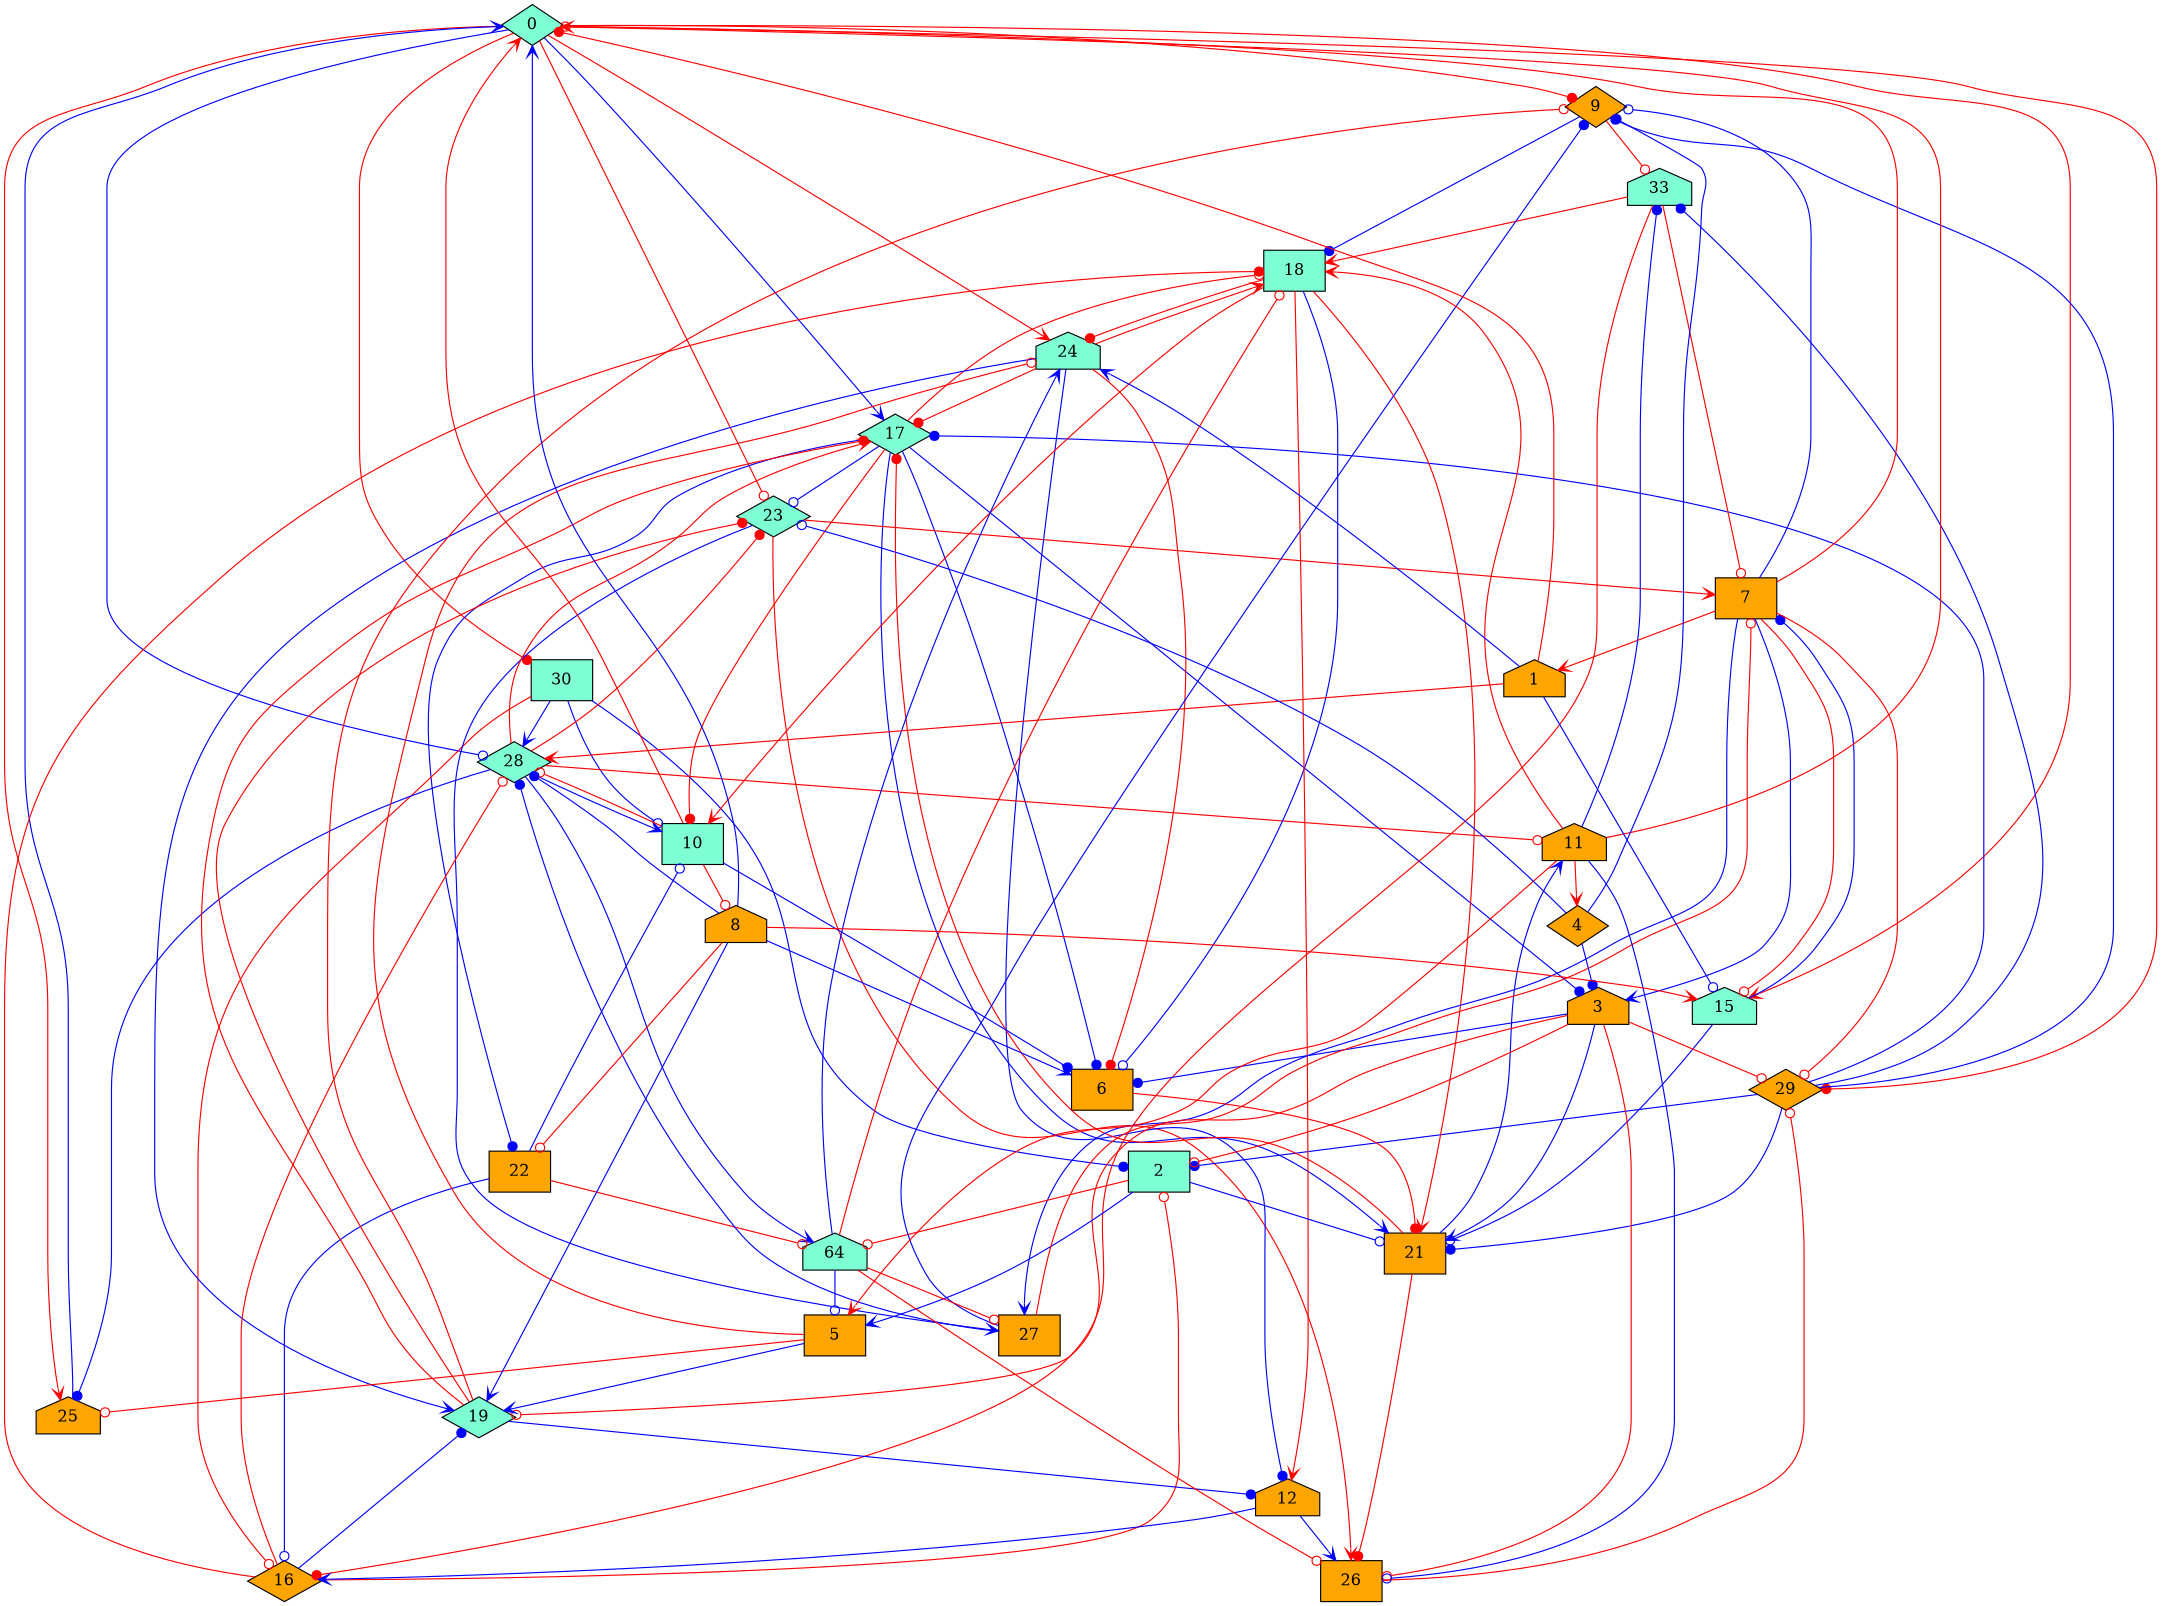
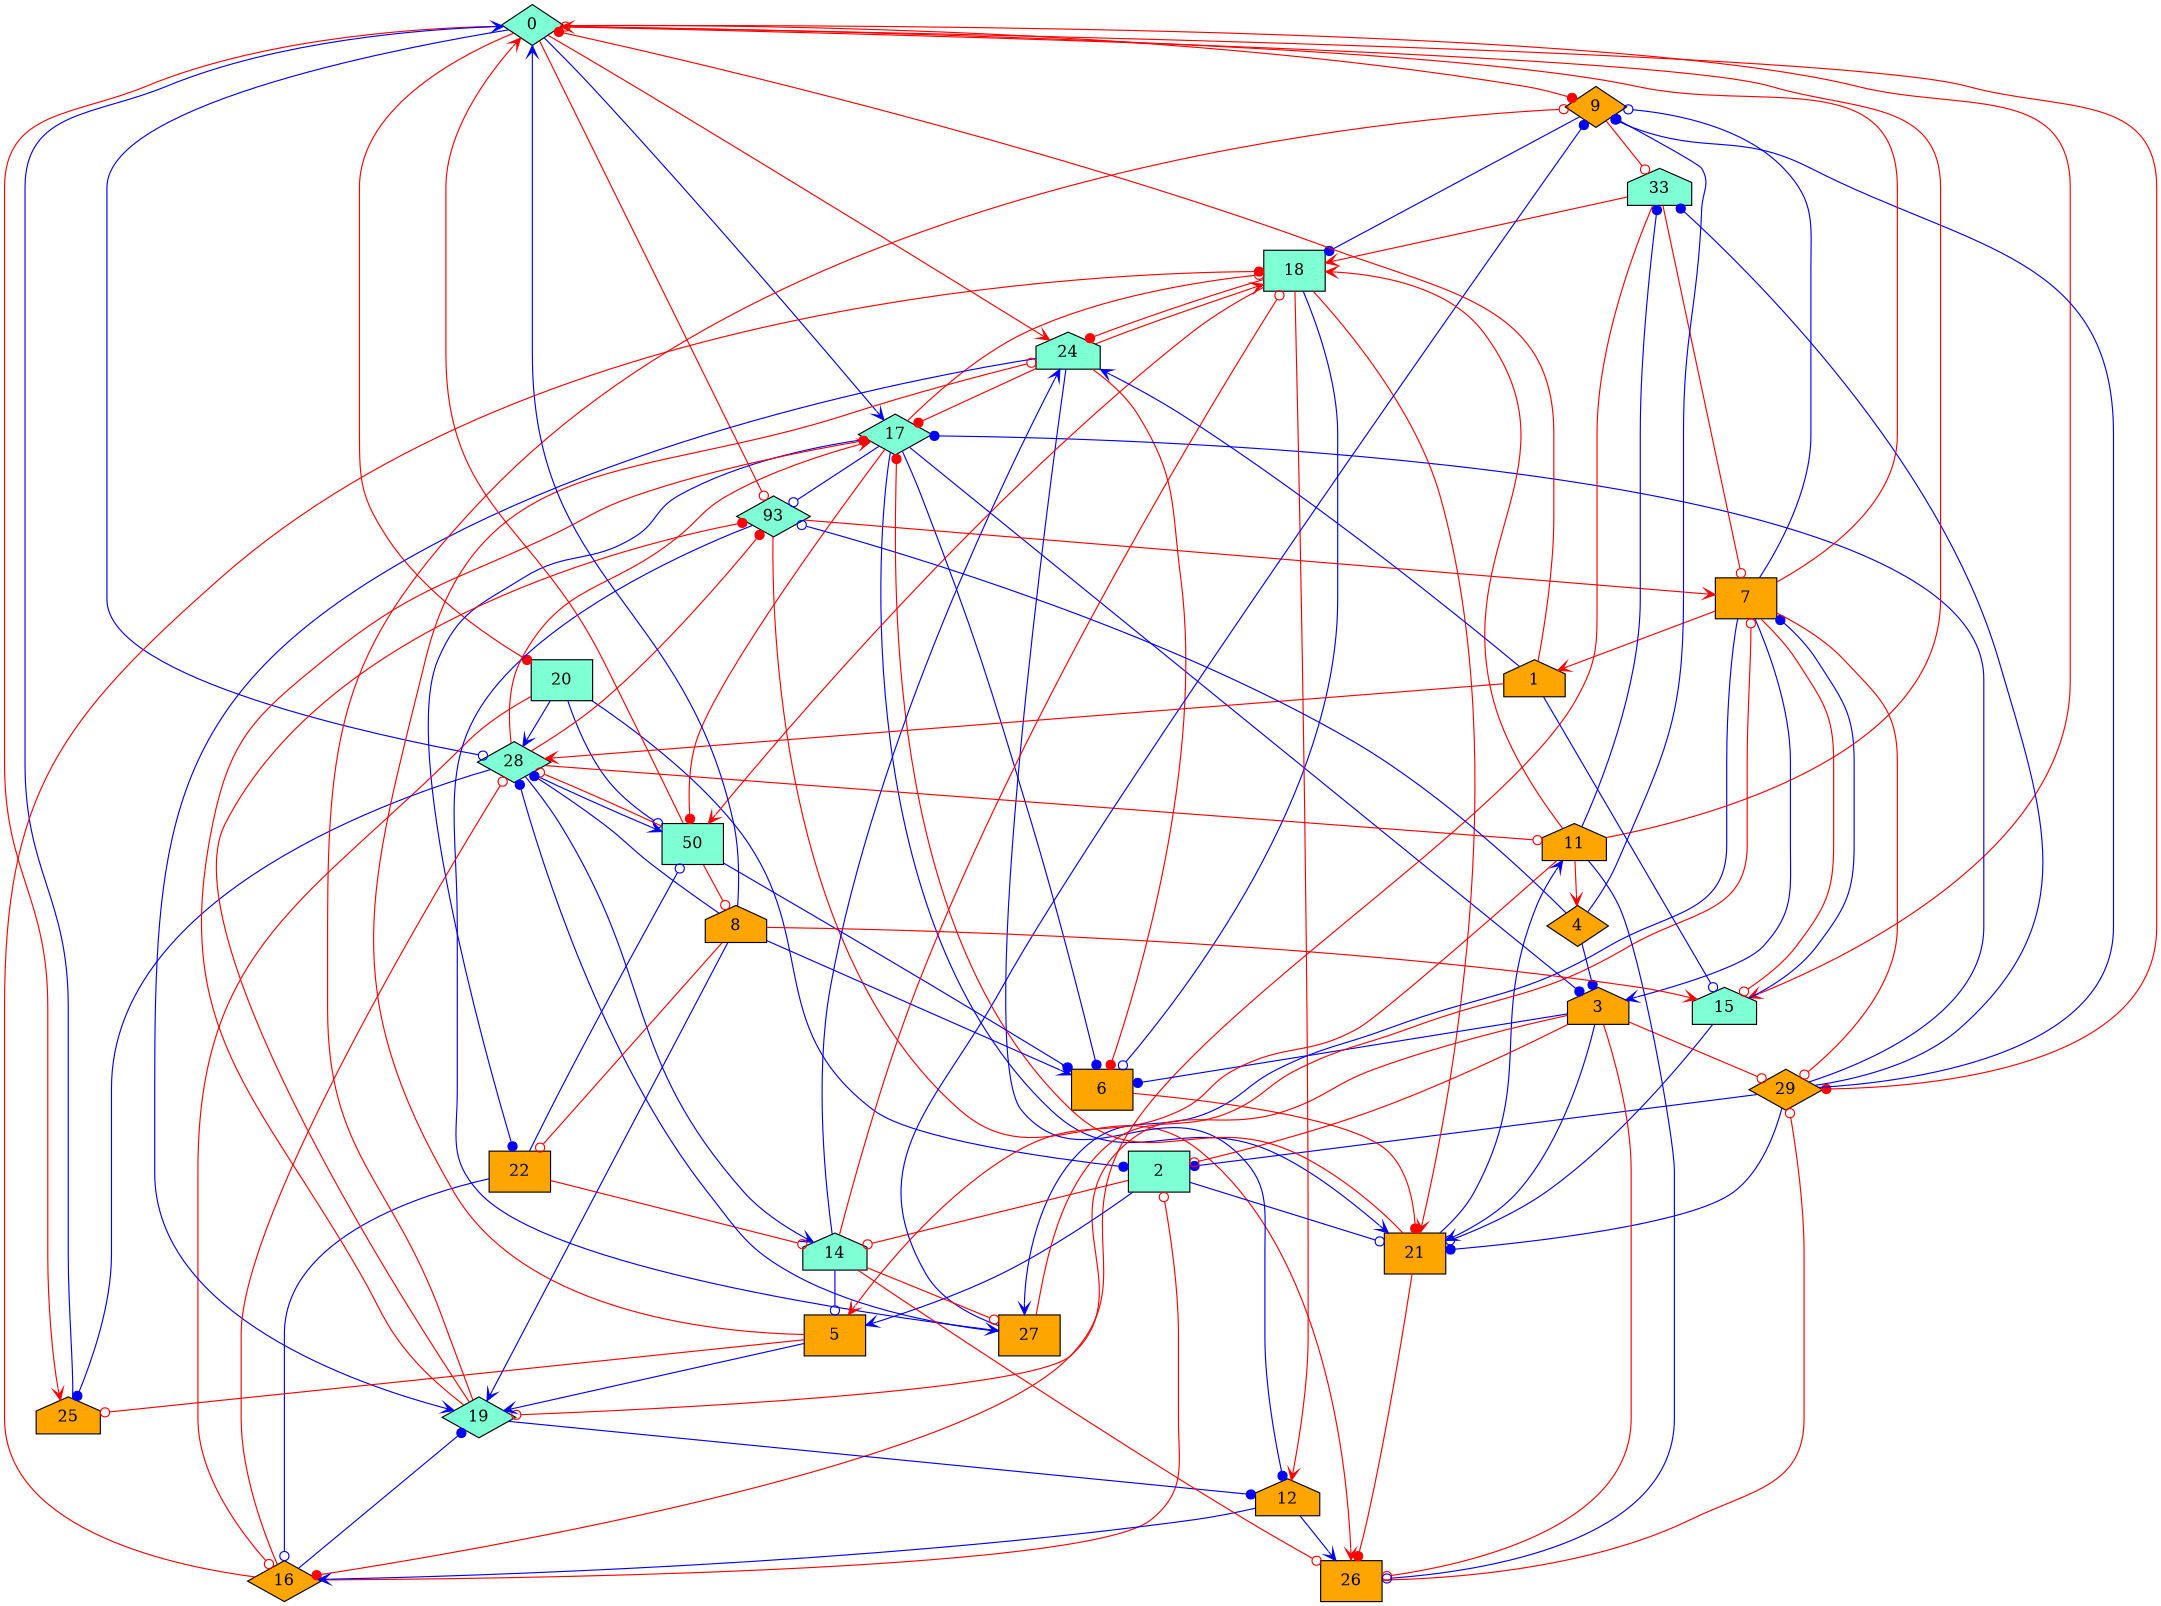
node "23": label "23" -> "93"
node "30": label "30" -> "20"
node "10": label "10" -> "50"
node "64": label "64" -> "14"
